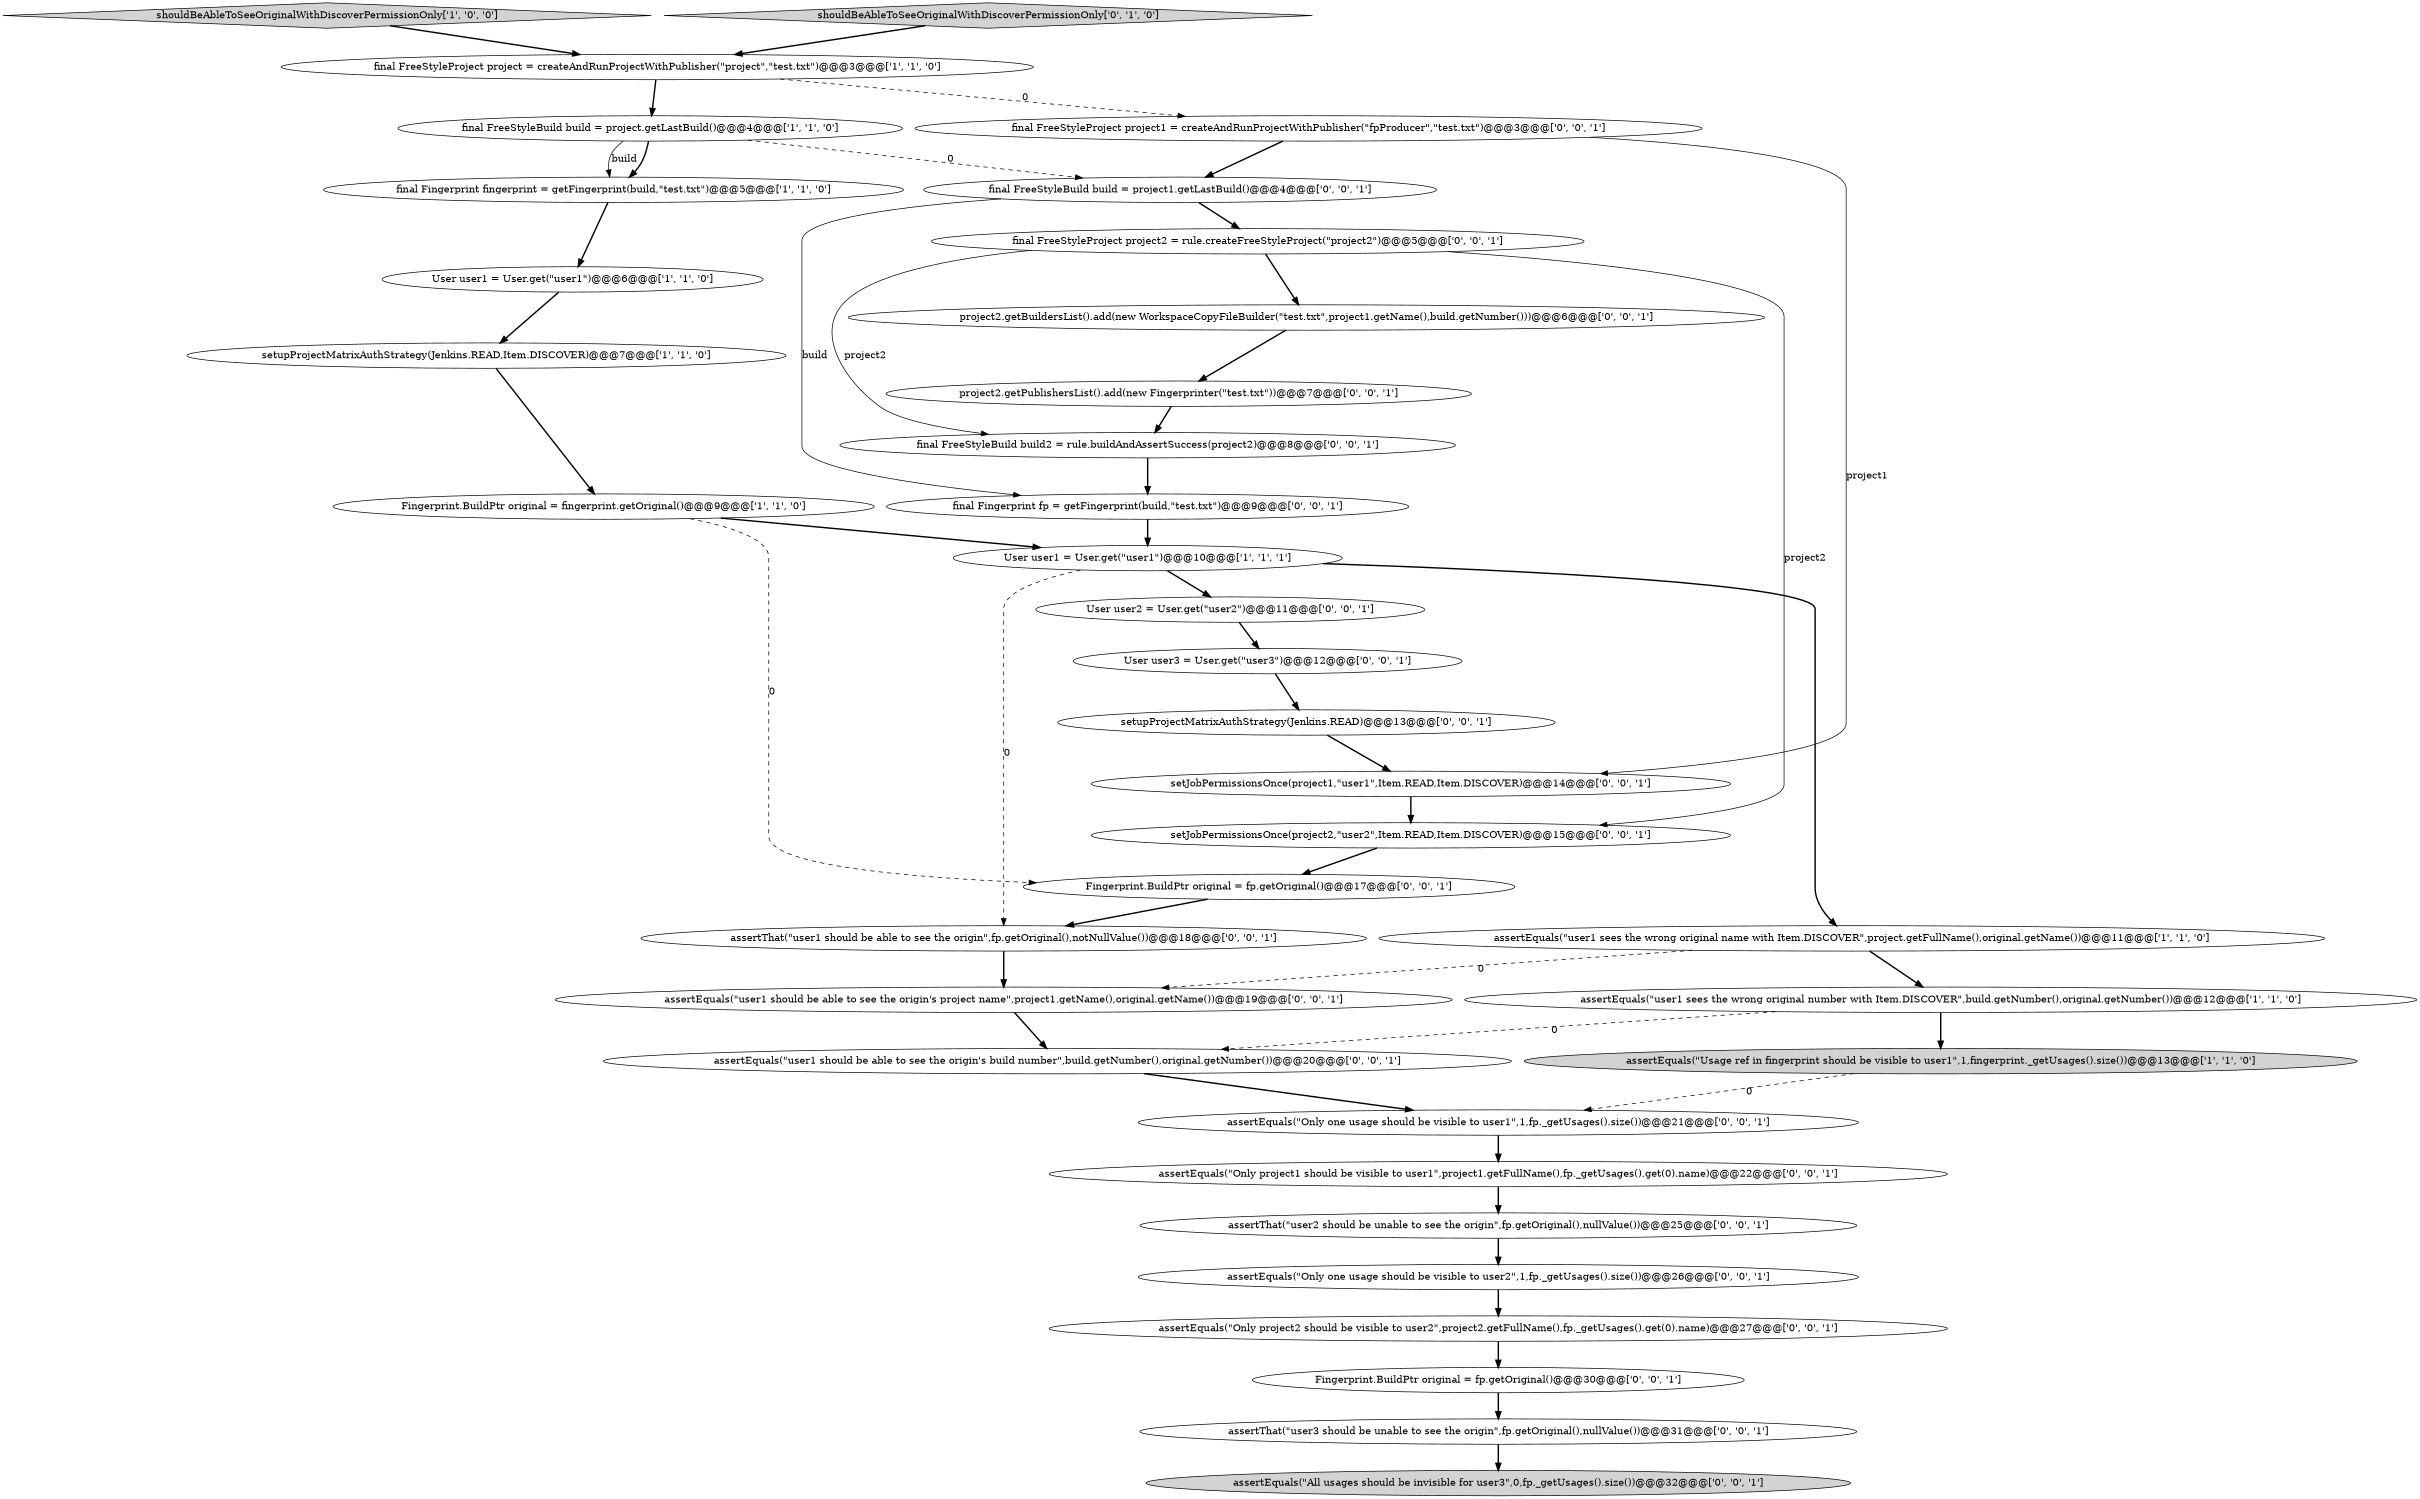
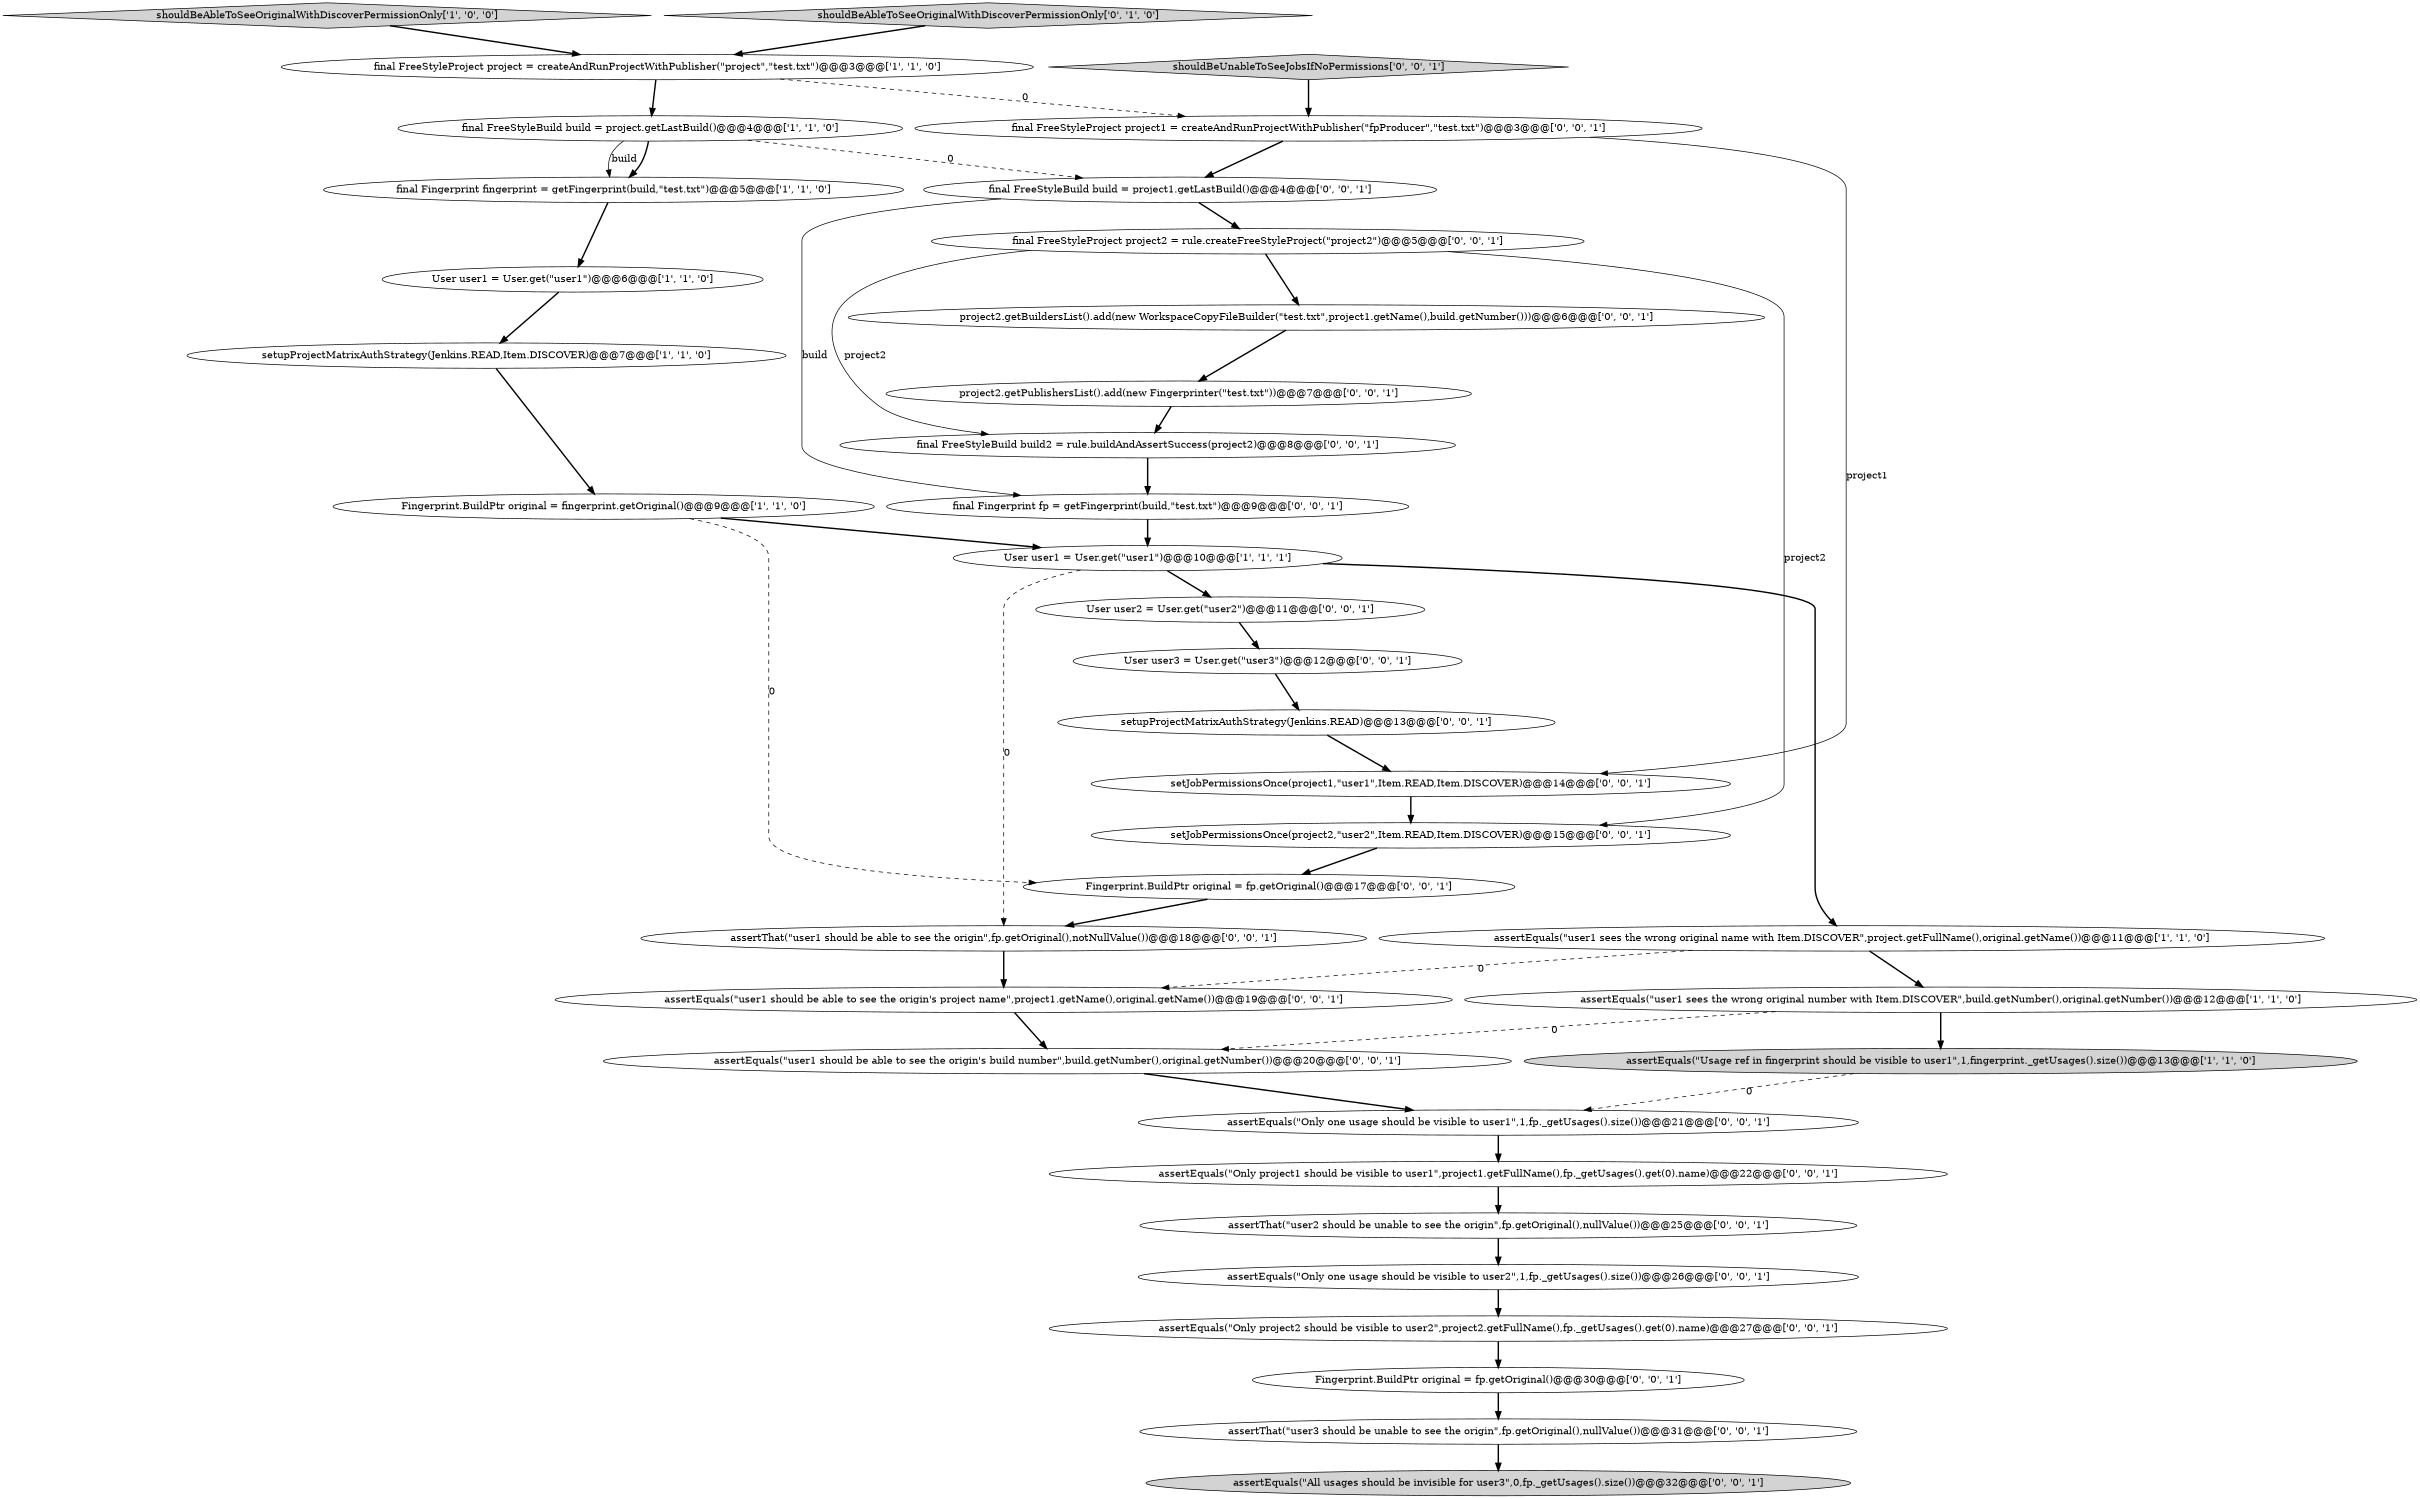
node "shouldBeUnableToSeeJobsIfNoPermissions['0', '0', '1']": added
